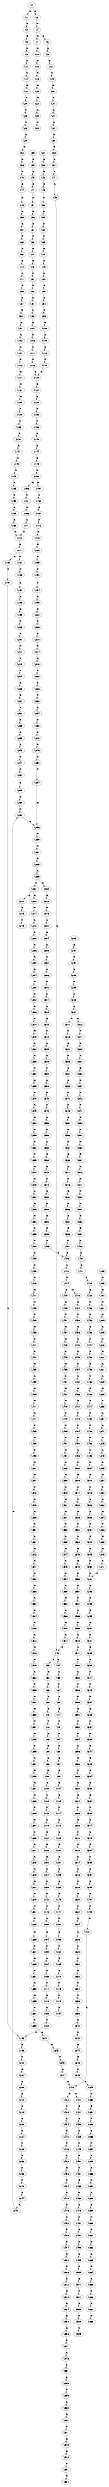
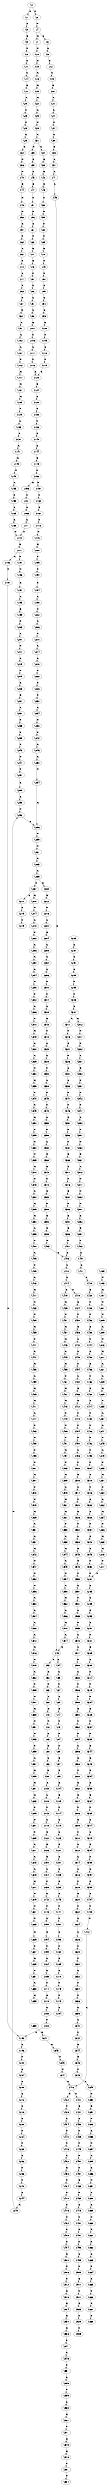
node "S31": added
node "S637": removed
